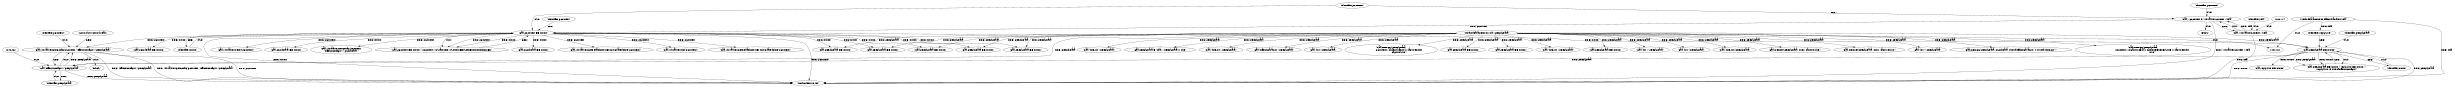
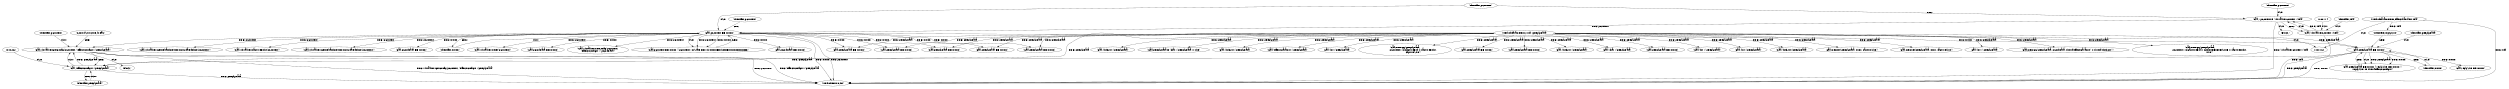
node "(Call,Visualizer_init(pContext))": label "(Call,Visualizer_init(pContext))" -> "(Call,Visualizer_capturePoint(pContext))"
node "(Call,(char *)pReplyData)": added
